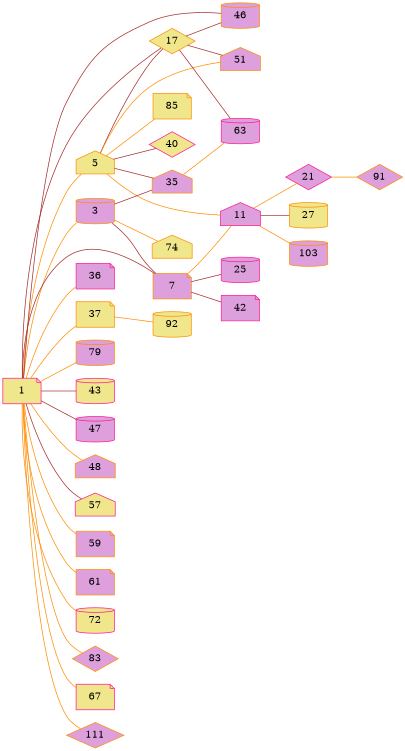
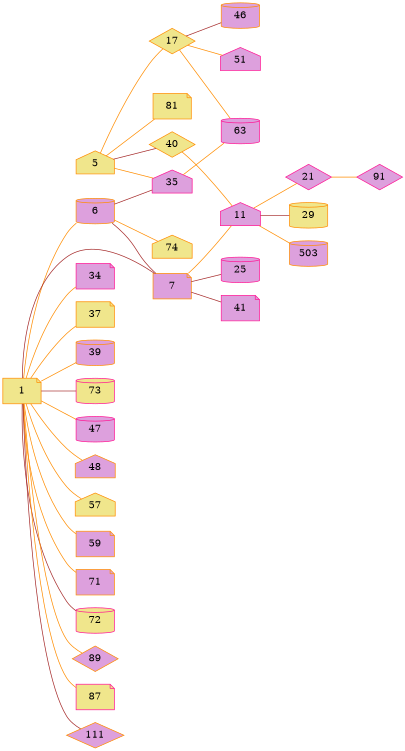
edge "17" -- "51": color brown -> darkorange
node "51": color darkorange -> deeppink
edge "17" -- "63": color brown -> darkorange
edge "51" -- "5": removed
edge "17" -- "5": color brown -> darkorange
node "85": label "85" -> "81"
edge "46" -- "1": removed
node "40": color deeppink -> darkorange
edge "5" -- "35": color brown -> darkorange
node "91": color darkorange -> deeppink
node "35": color darkorange -> deeppink
edge "17" -- "1": removed
edge "5" -- "11": now "40" -- "11"
node "3": label "3" -> "6"
node "27": label "27" -> "29"
node "103": label "103" -> "503"
edge "5" -- "1": removed
node "36": label "36" -> "34"
node "42": label "42" -> "41"
node "92": removed
node "79": label "79" -> "39"
node "1": color deeppink -> darkorange
node "43": label "43" -> "73"
edge "1" -- "47": color brown -> darkorange
edge "1" -- "57": color brown -> darkorange
node "57": color deeppink -> darkorange
edge "1" -- "72": color darkorange -> brown
edge "1" -- "111": color darkorange -> brown
node "61": label "61" -> "71"
node "83": label "83" -> "89"
node "67": label "67" -> "87"
